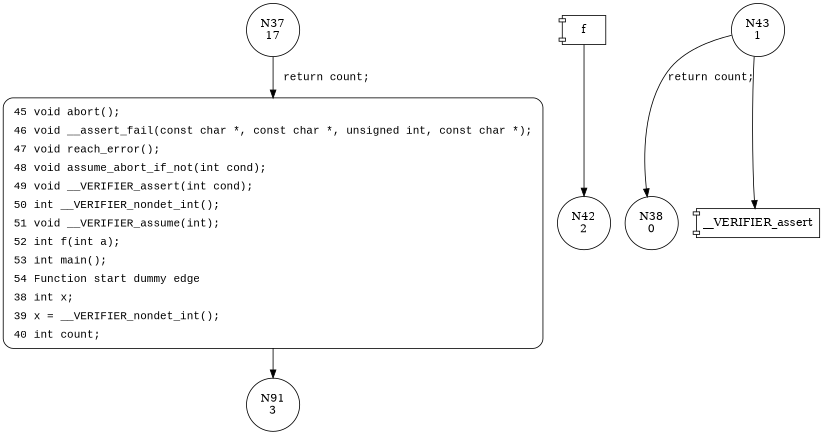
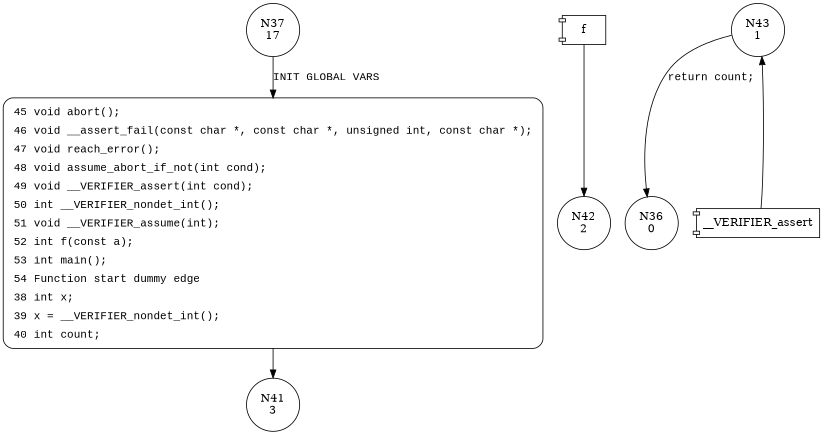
edge "N37 17" -> "45": label "return count;" -> "INIT GLOBAL VARS"
edge "N43 1" -> "__VERIFIER_assert": reversed
node "N38 0": label "N38 0" -> "N36 0"
node "45": text "int f(int a);" -> "int f(const a);"
node "N91 3": label "N91 3" -> "N41 3"
